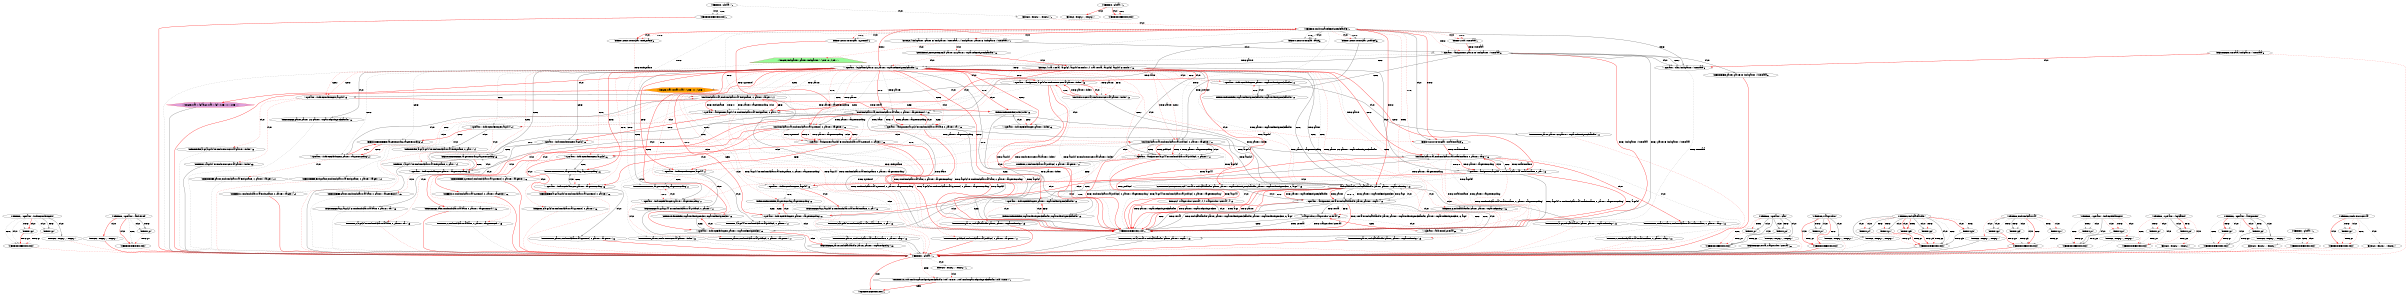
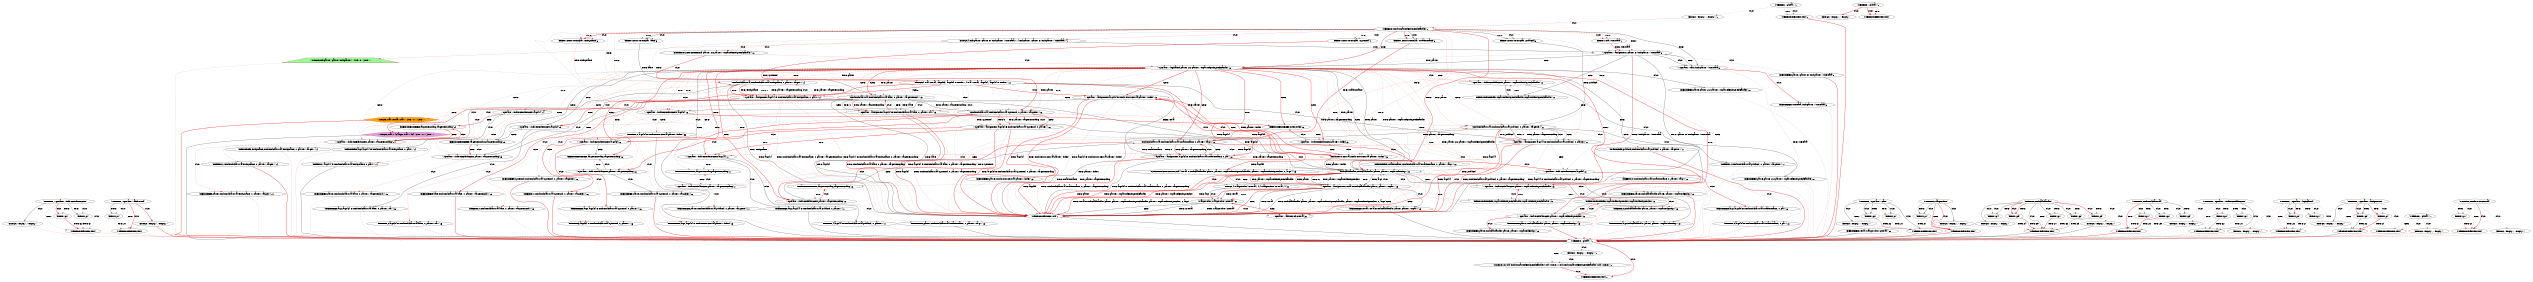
edge "(METHOD,_xml_unparsedEntityDeclHandler)" -> "(METHOD_RETURN,void)": added, label "AST:"
edge "(<operator>.assignment,*parser = (xml_parser *)userData)" -> "(IDENTIFIER,parser,*parser = (xml_parser *)userData)": style bold -> dashed
edge "(IDENTIFIER,userData,(xml_parser *)userData)" -> "(<operator>.cast,(xml_parser *)userData)": reversed
edge "(<operator>.indirectIndexAccess,args[0])" -> "(LITERAL,0,args[0] = _xml_resource_zval(parser->index))": label "AST: " -> "CDG: "
edge "(<operator>.indirectFieldAccess,parser->index)" -> "(PARAM,const XML_Char *notationName)": now "(<operator>.indirectFieldAccess,parser->index)" -> "(_xml_resource_zval,_xml_resource_zval(parser->index))"
